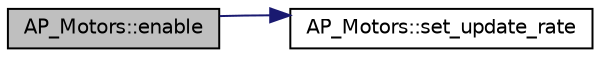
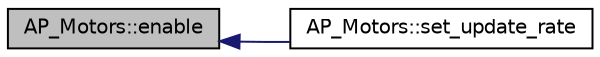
edge "AP_Motors::enable" -> "AP_Motors::set_update_rate": reversed
